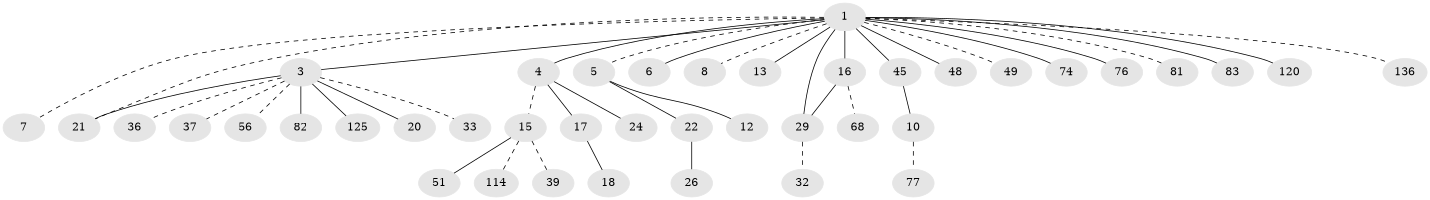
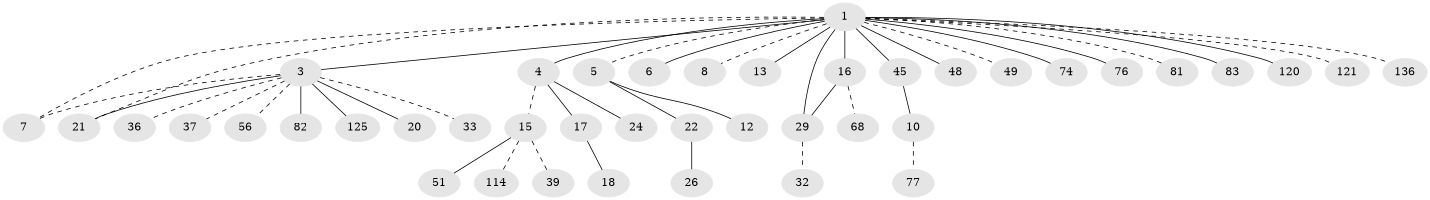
node "121": added
edge "3" -- "7": added
